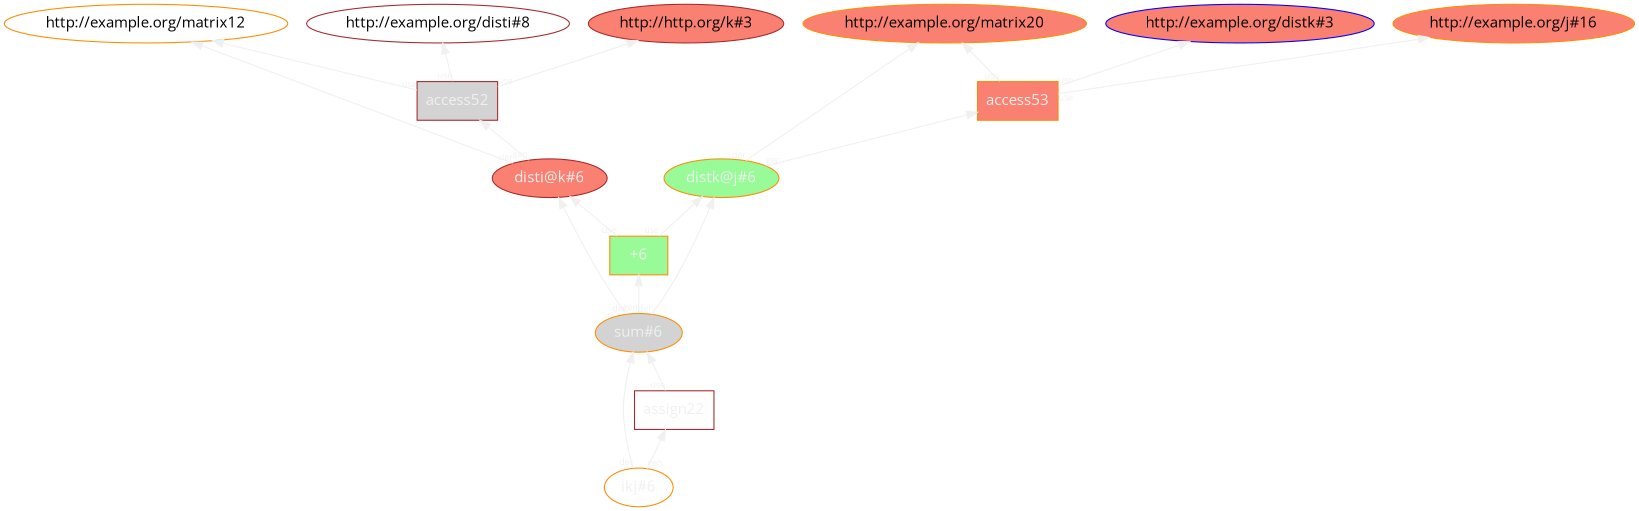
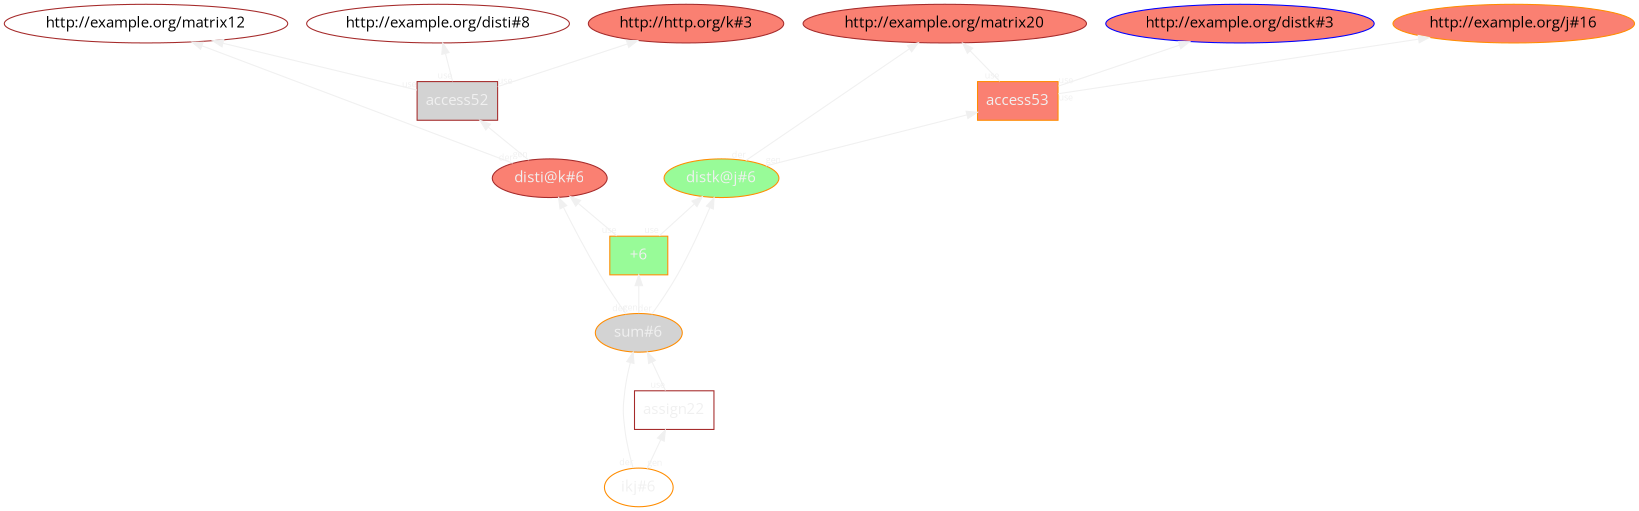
node "http://example.org/matrix12": color darkorange -> brown
node "http://example.org/matrix20": color darkorange -> brown
